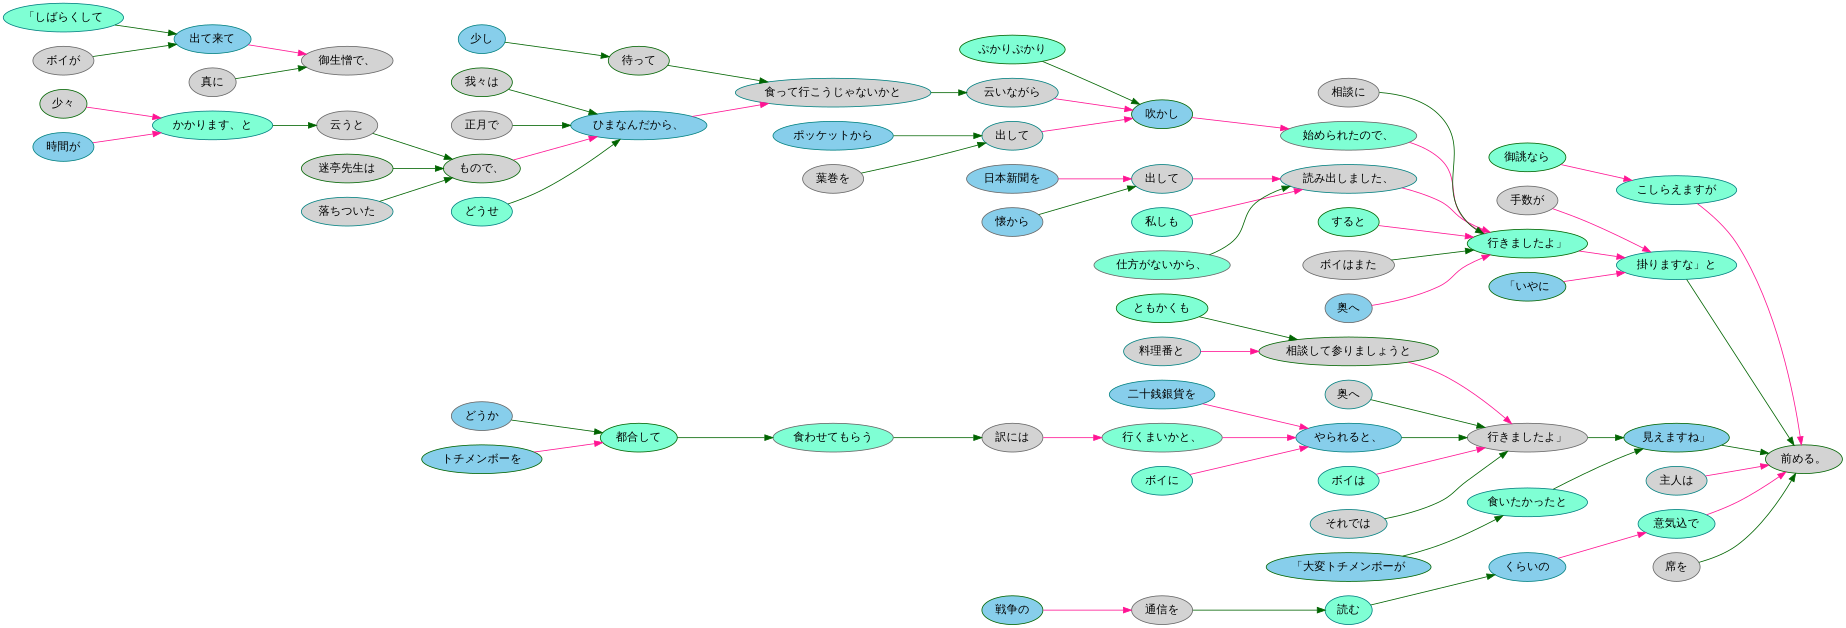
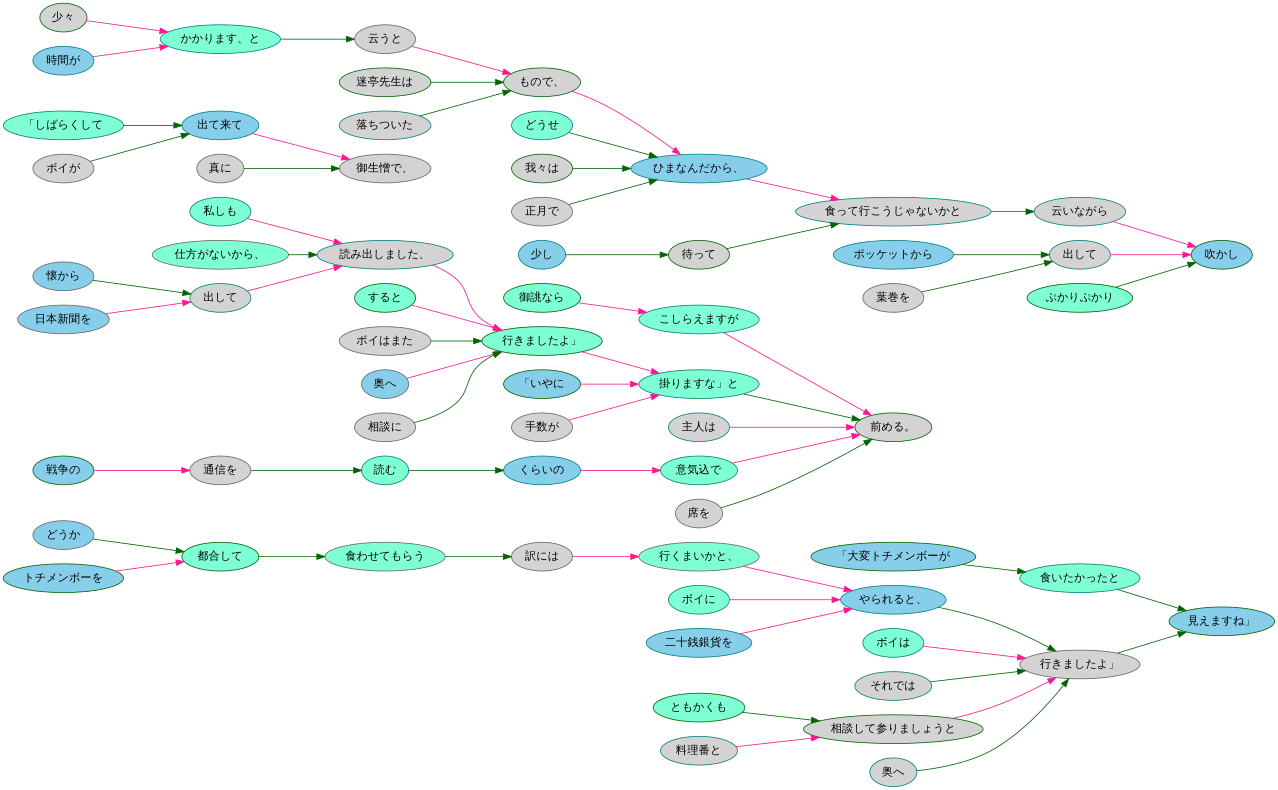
node "始められたので、": removed
edge "云うと" -> "もので、": color darkgreen -> deeppink
edge "見えますね」" -> "前める。": removed
